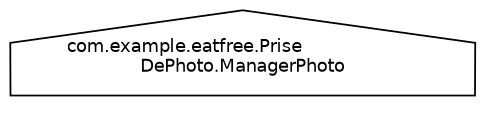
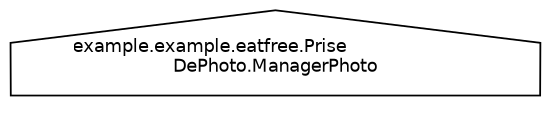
node "com.example.eatfree.Prise DePhoto.ManagerPhoto": label "com.example.eatfree.Prise DePhoto.ManagerPhoto" -> "example.example.eatfree.Prise DePhoto.ManagerPhoto"
